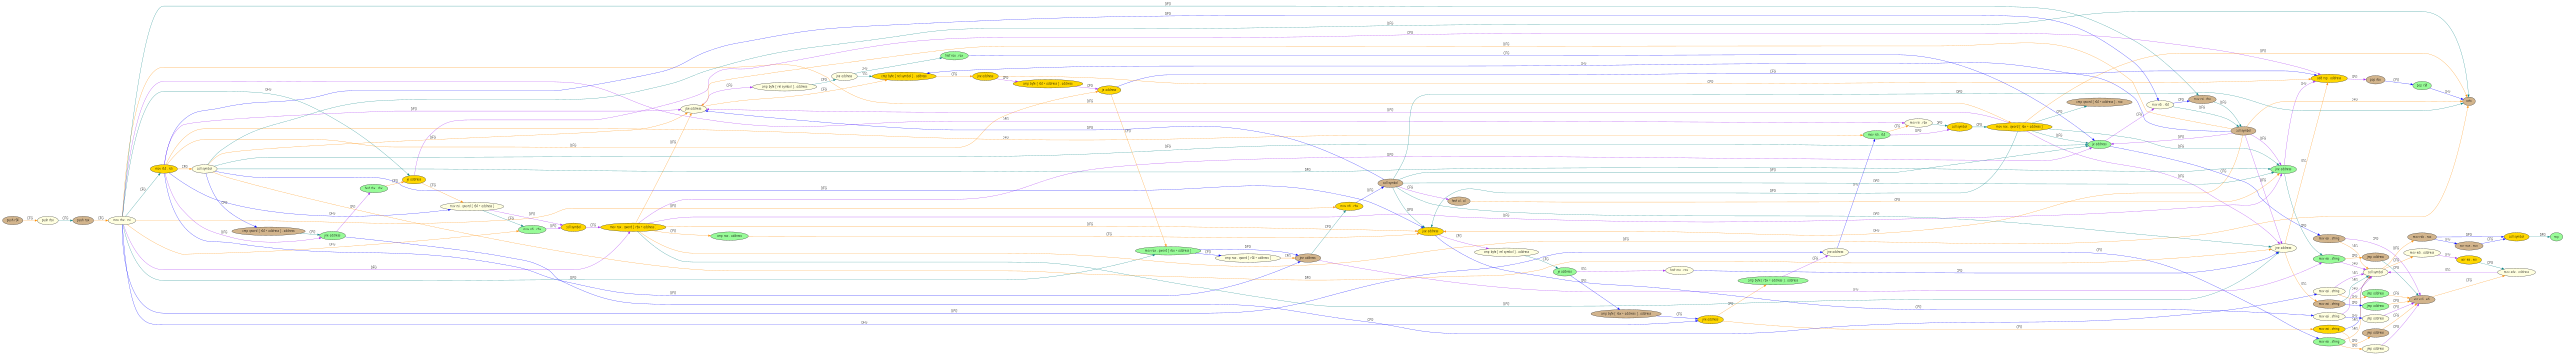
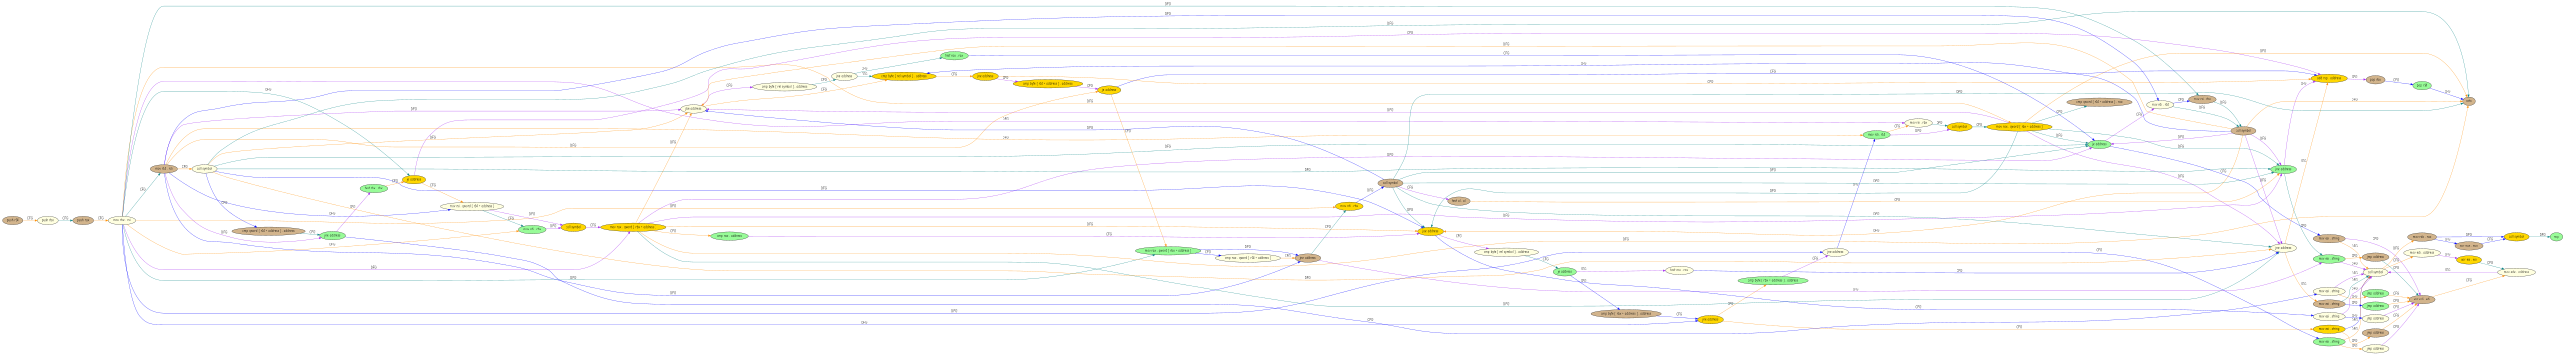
node "mov r14 , rdi": fillcolor gold -> tan
edge "cmp rax , address" -> "jae address": color darkorange -> purple
